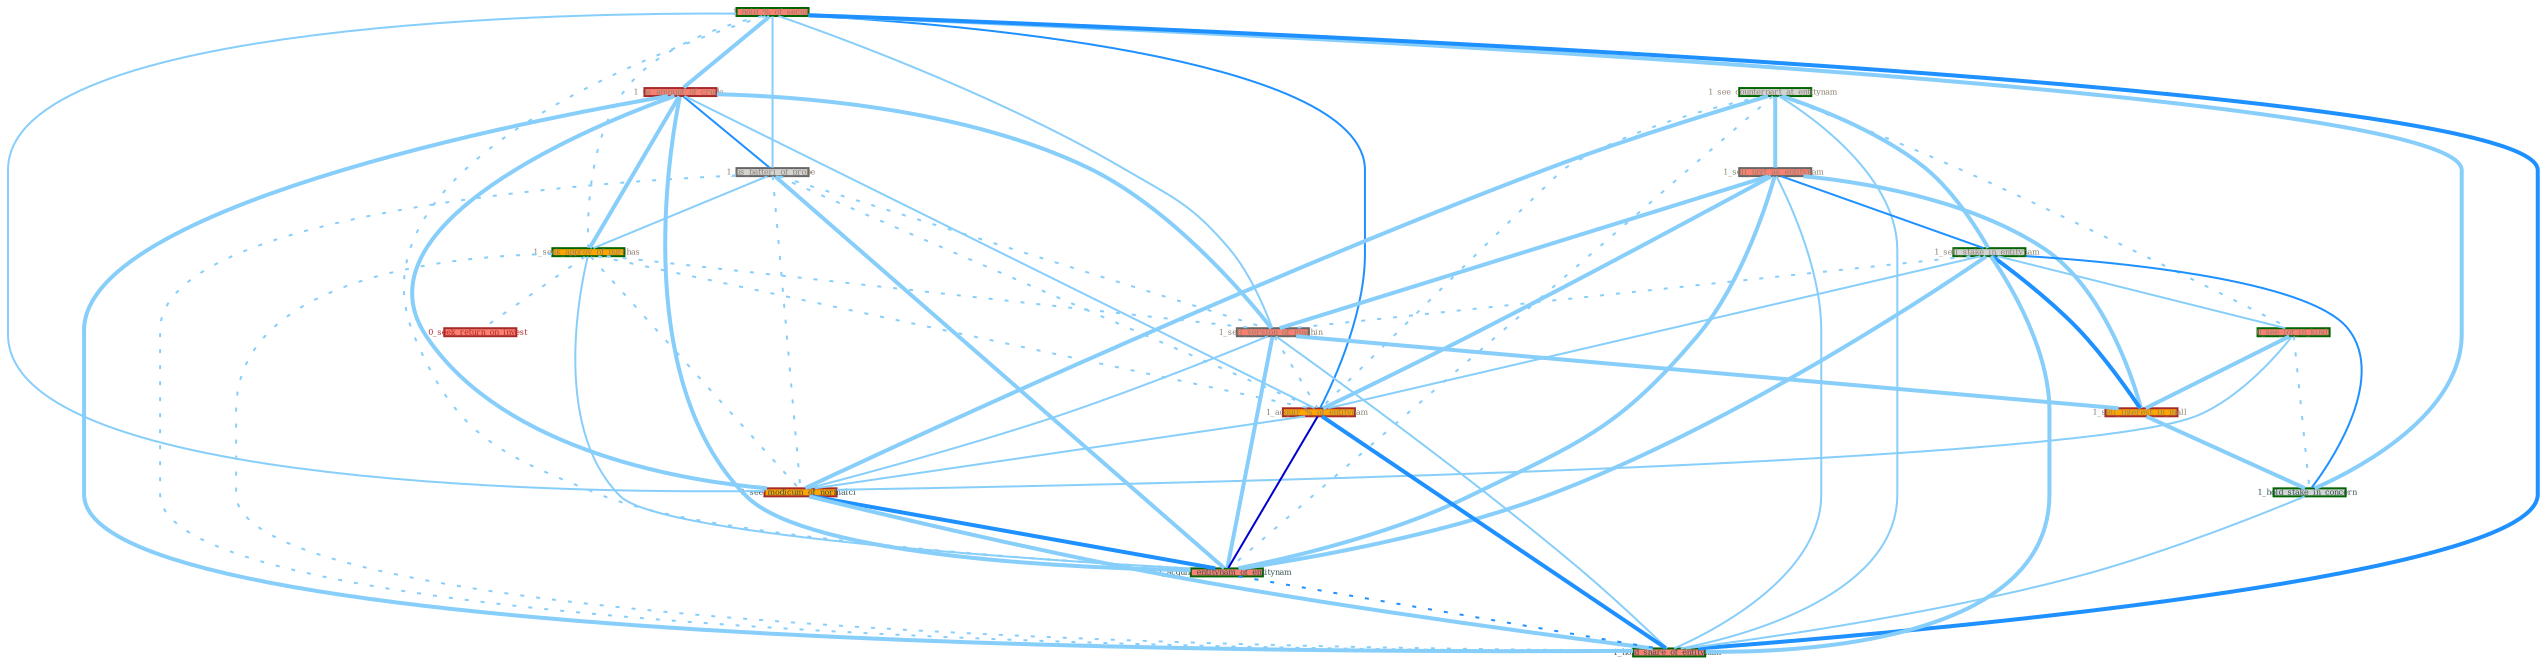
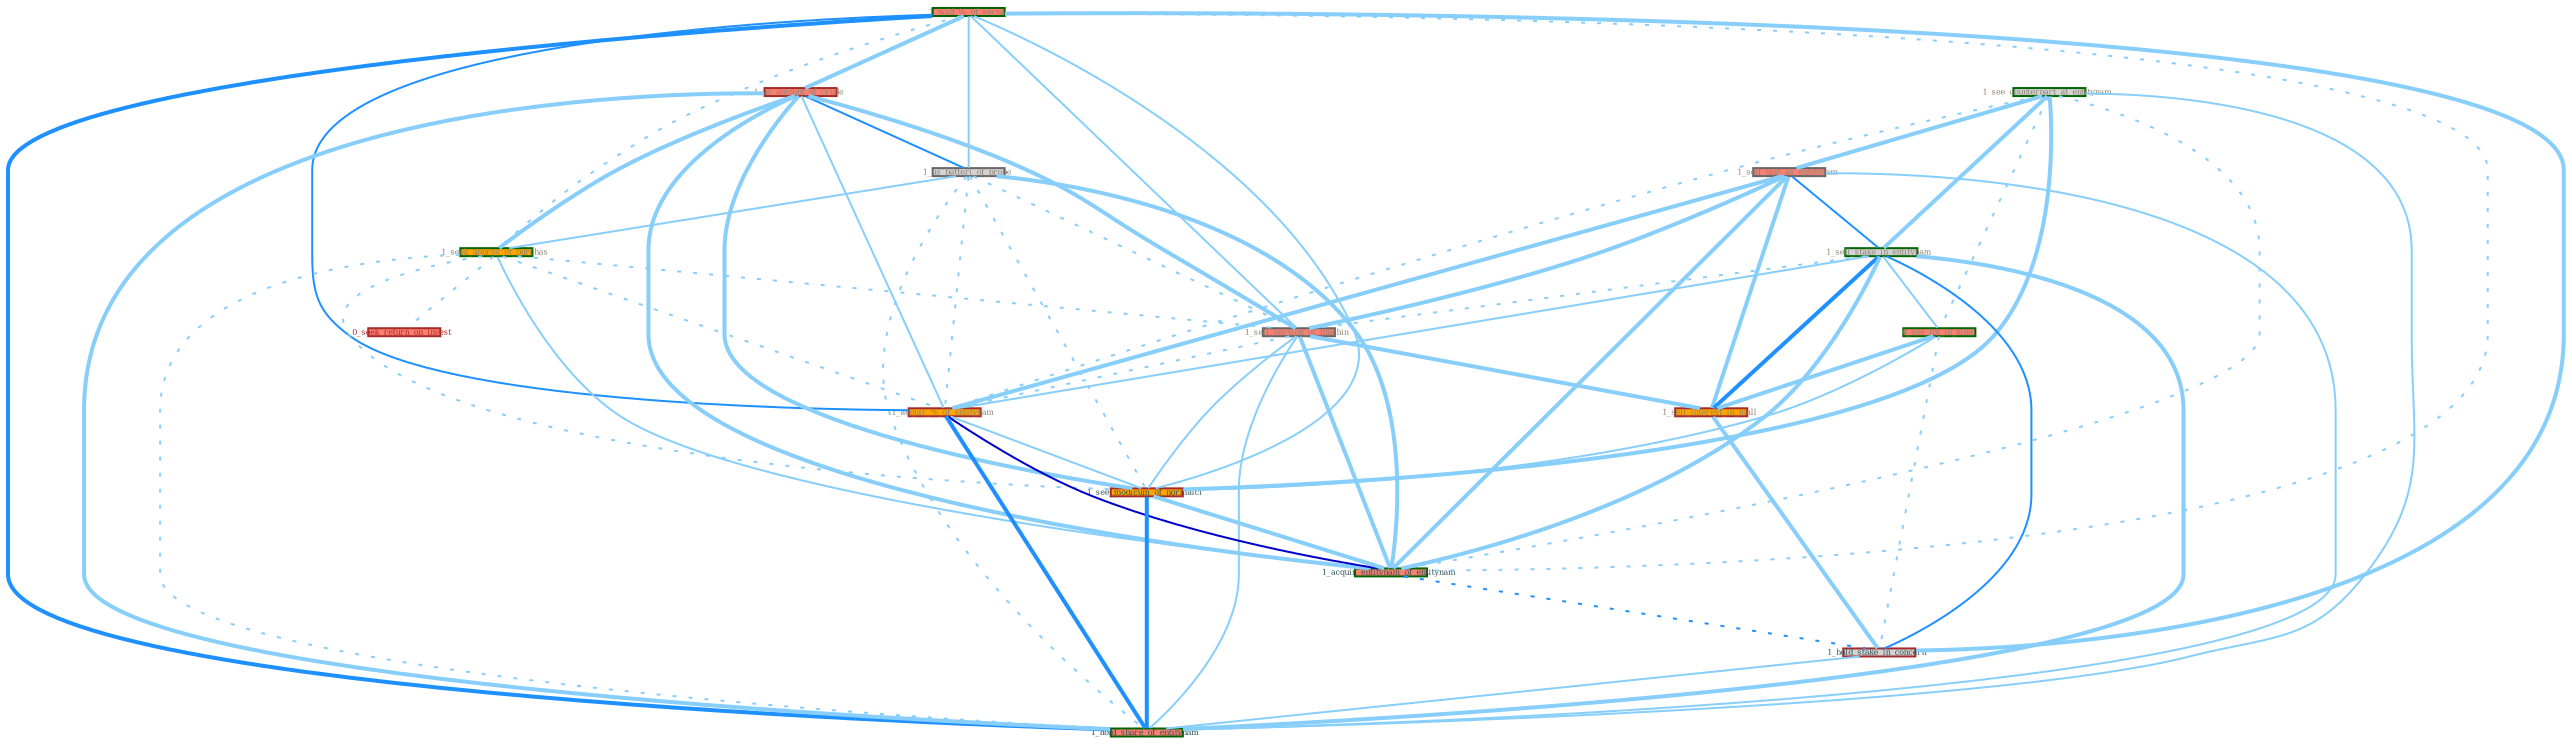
node "1_hold_stake_in_concern": color darkgreen -> brown
edge "1_see_modicum_of_normalci" -- "1_acquir_entitynam_of_entitynam": color #1e90ff -> #87cefa
edge "1_see_modicum_of_normalci" -- "1_hold_share_of_entitynam": color #87cefa -> #1e90ff
edge "1_acquir_entitynam_of_entitynam" -- "1_hold_share_of_entitynam": now "1_acquir_entitynam_of_entitynam" -- "1_hold_stake_in_concern"
